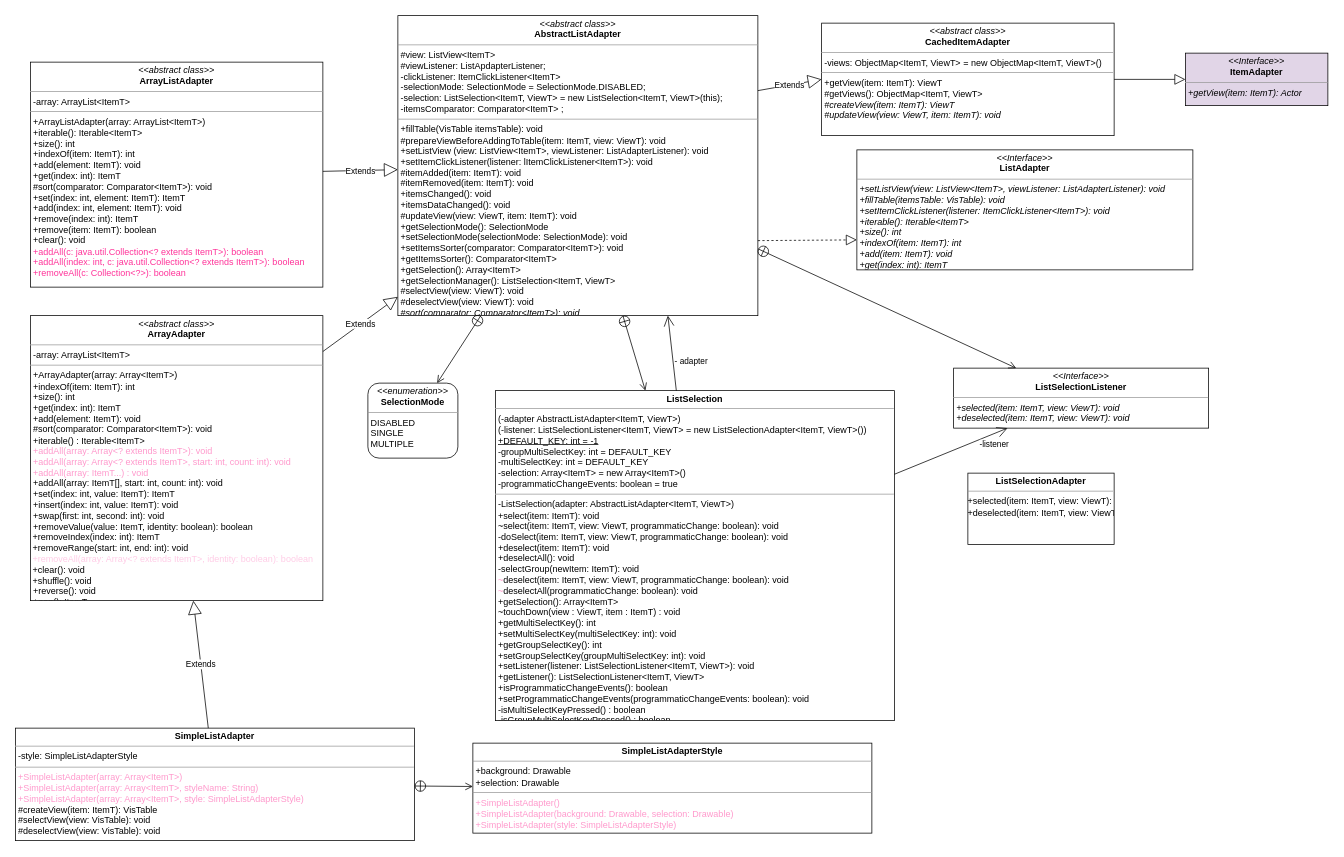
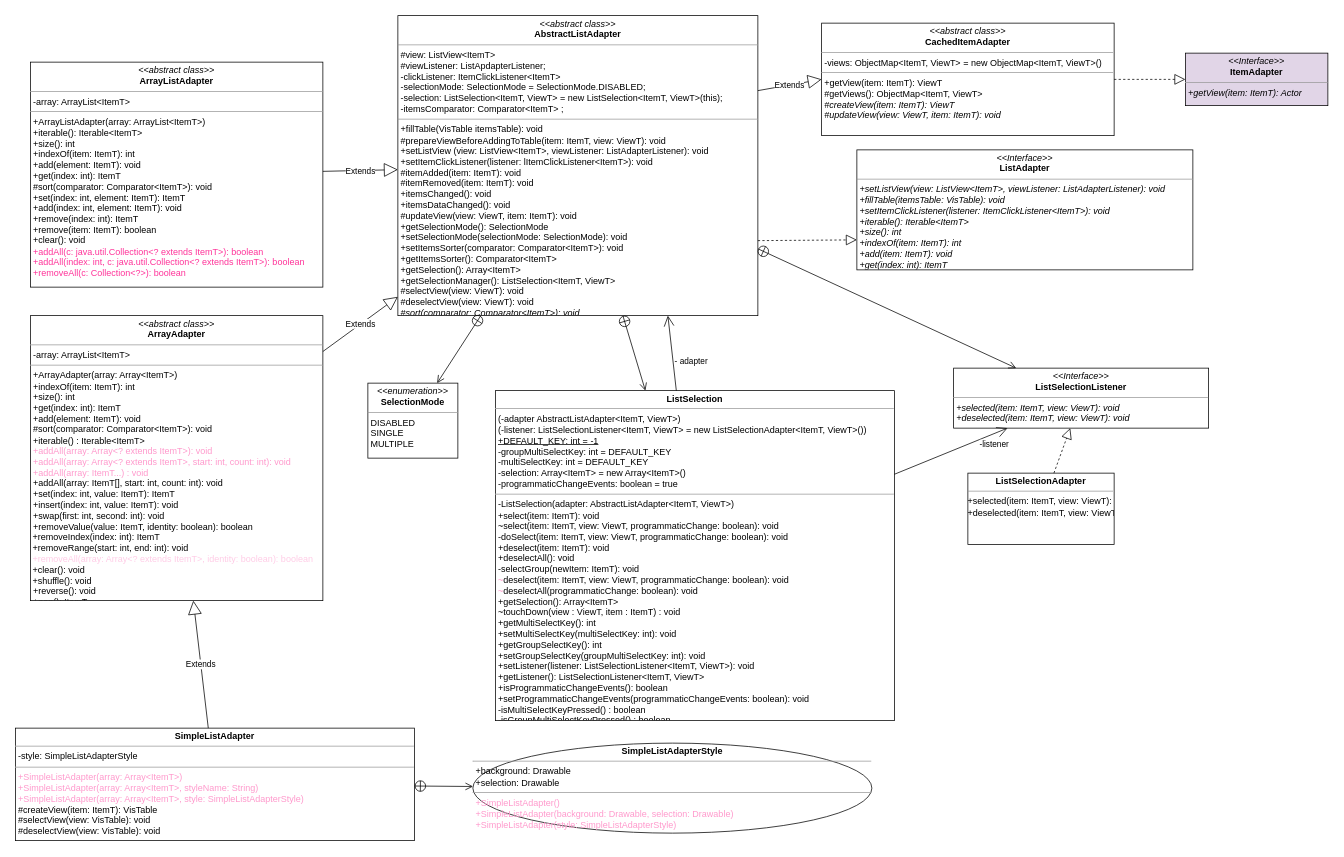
edge "<<abstract class>> CachedItemAdapter -views: ObjectMap<ItemT, ViewT> = new ObjectMap<ItemT, ViewT>() +getView(item: ItemT): ViewT #getViews(): ObjectMap<ItemT, ViewT> #createView(item: ItemT): ViewT #updateView(view: ViewT, item: ItemT): void" -> "<<Interface>> ItemAdapter +getView(item: ItemT): Actor": style solid -> dashed
node "<<enumeration>> SelectionMode DISABLED SINGLE MULTIPLE": shape rounded rectangle -> rectangle
edge "ListSelectionAdapter +selected(item: ItemT, view: ViewT): void +deselected(item: ItemT, view: ViewT): void" -> "<<Interface>> ListSelectionListener +selected(item: ItemT, view: ViewT): void +deselected(item: ItemT, view: ViewT): void": added
node "SimpleListAdapterStyle +background: Drawable +selection: Drawable +SimpleListAdapter() +SimpleListAdapter(background: Drawable, selection: Drawable) +SimpleListAdapter(style: SimpleListAdapterStyle)": shape rectangle -> ellipse
